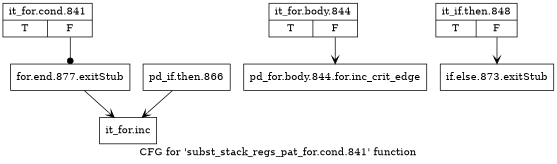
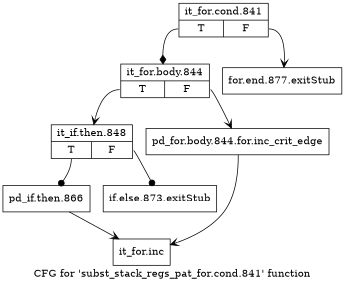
edge "it_for.cond.841" -> "it_for.body.844": added
edge "it_if.then.848" -> "if.else.873.exitStub": arrowhead vee -> dot
edge "it_for.cond.841" -> "for.end.877.exitStub": arrowhead dot -> vee
edge "it_for.body.844" -> "it_if.then.848": added
edge "for.end.877.exitStub" -> "it_for.inc": now "pd_for.body.844.for.inc_crit_edge" -> "it_for.inc"
edge "it_if.then.848" -> "pd_if.then.866": added
